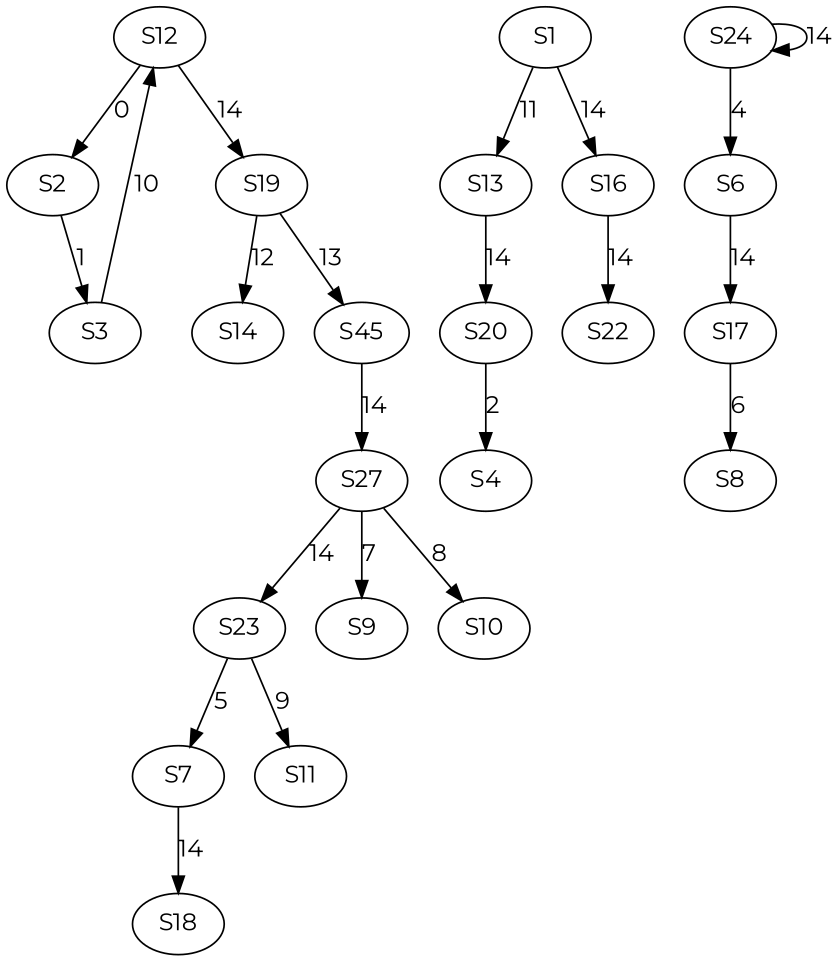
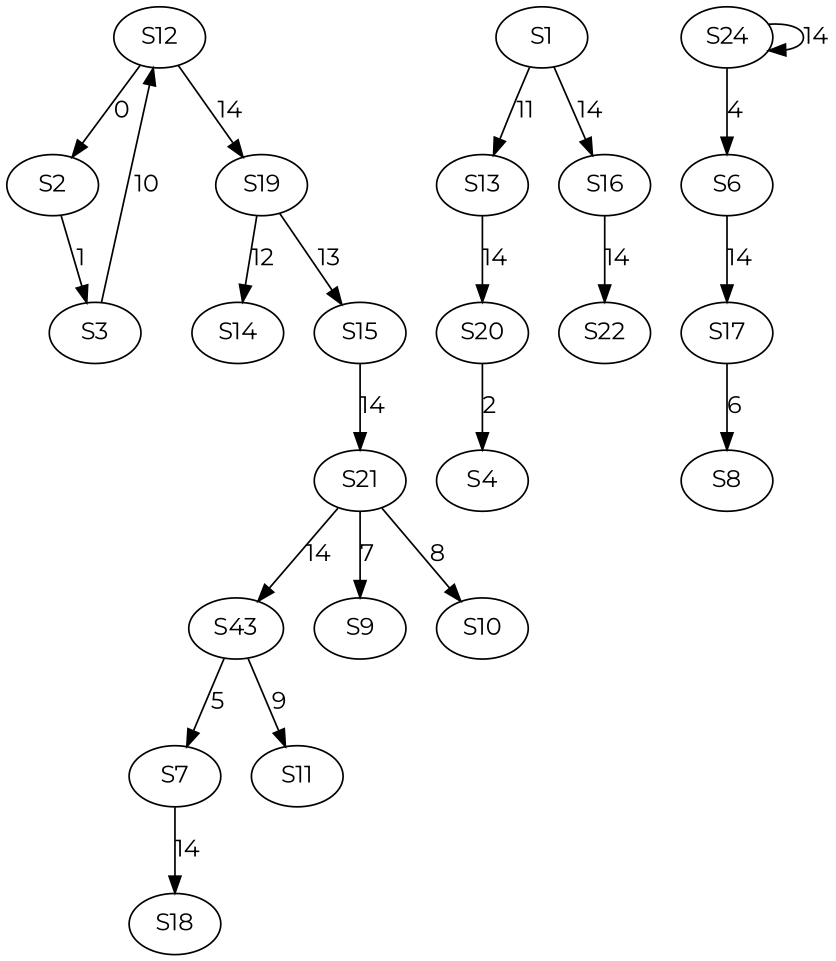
node "S45": label "S45" -> "S15"
node "S27": label "S27" -> "S21"
node "S23": label "S23" -> "S43"
